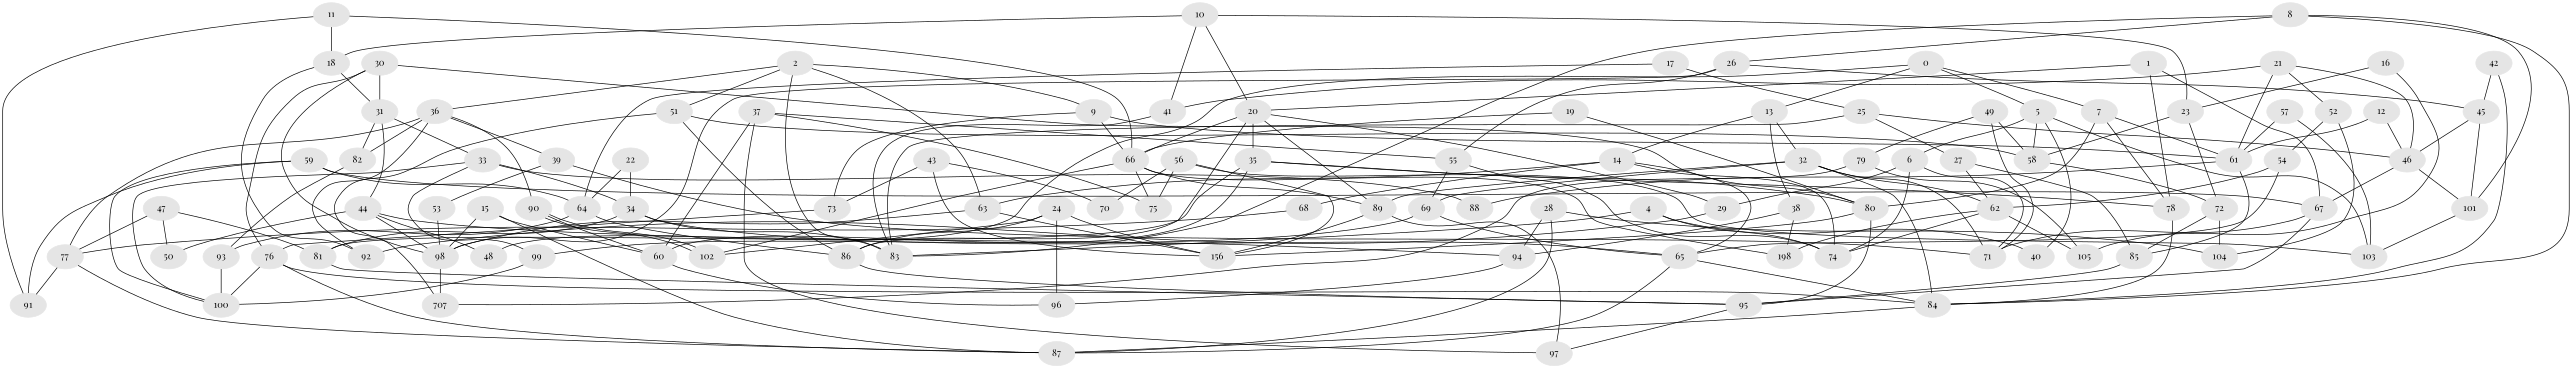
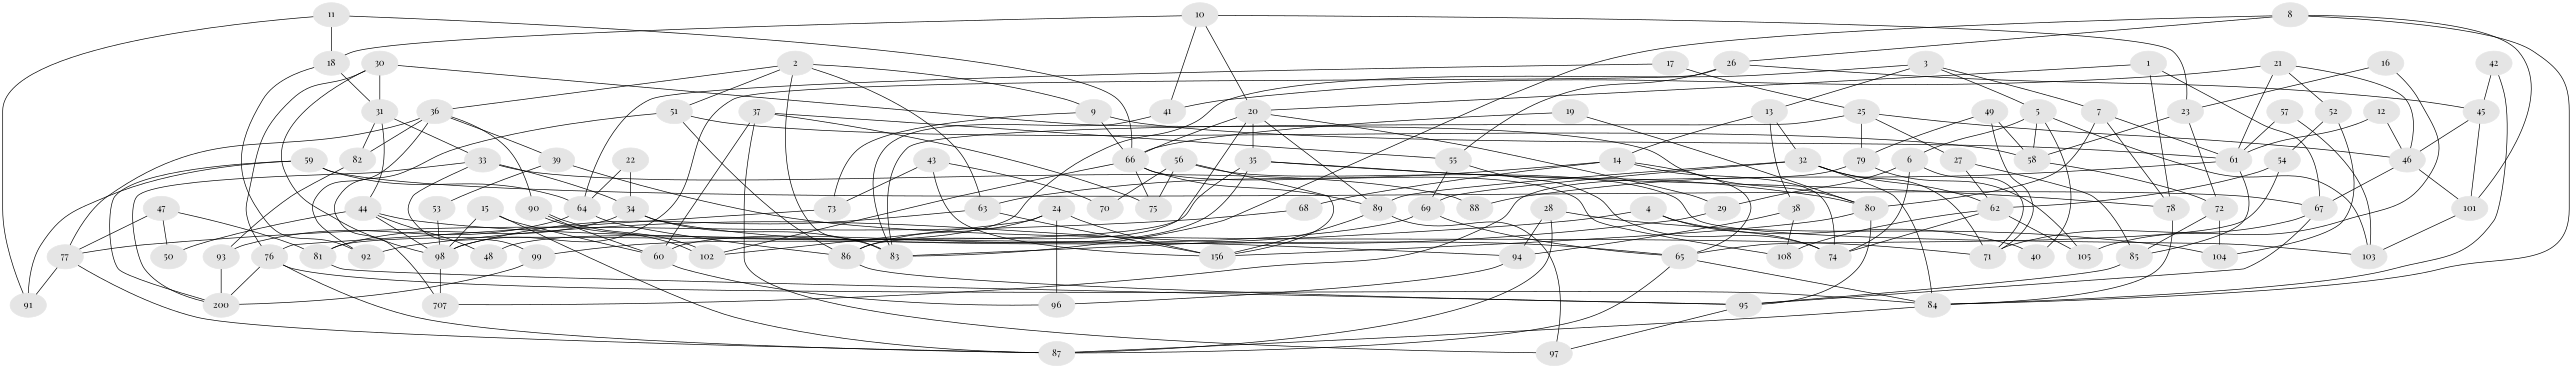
node "0": label "0" -> "3"
edge "25" -- "79": added
node "198": label "198" -> "108"
node "100": label "100" -> "200"
